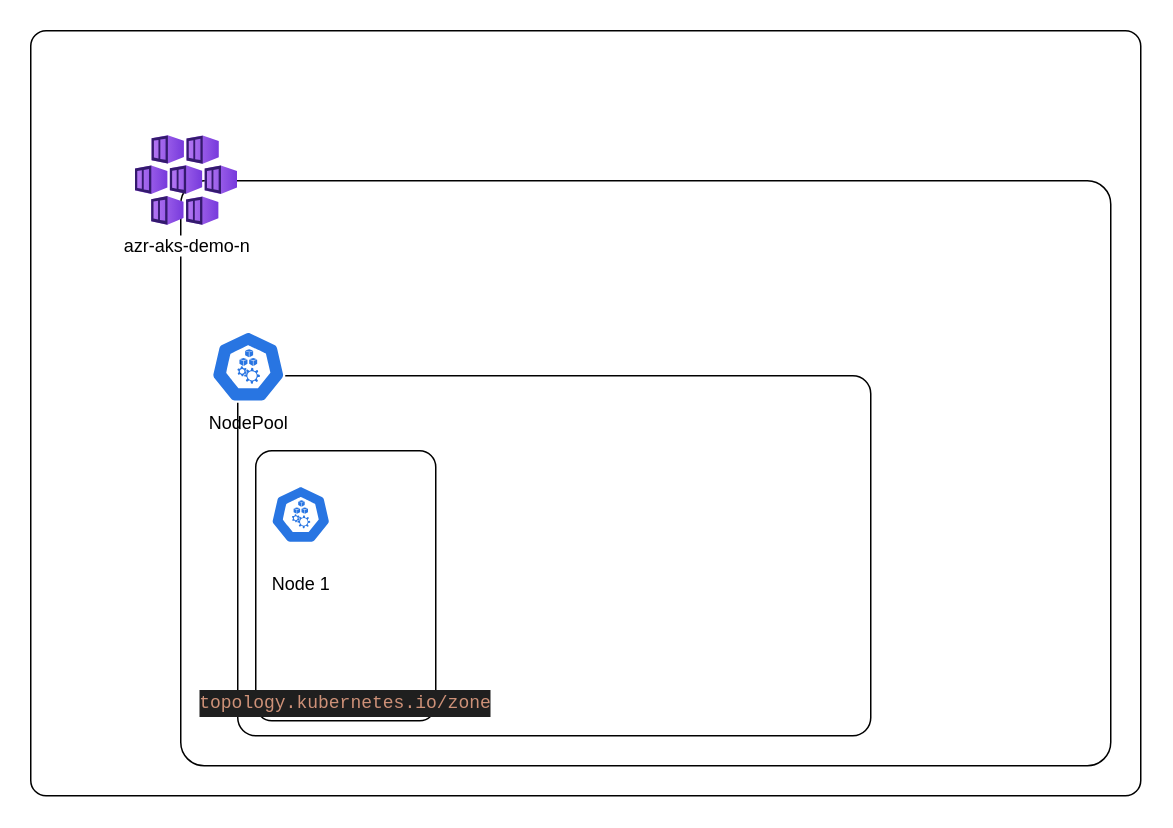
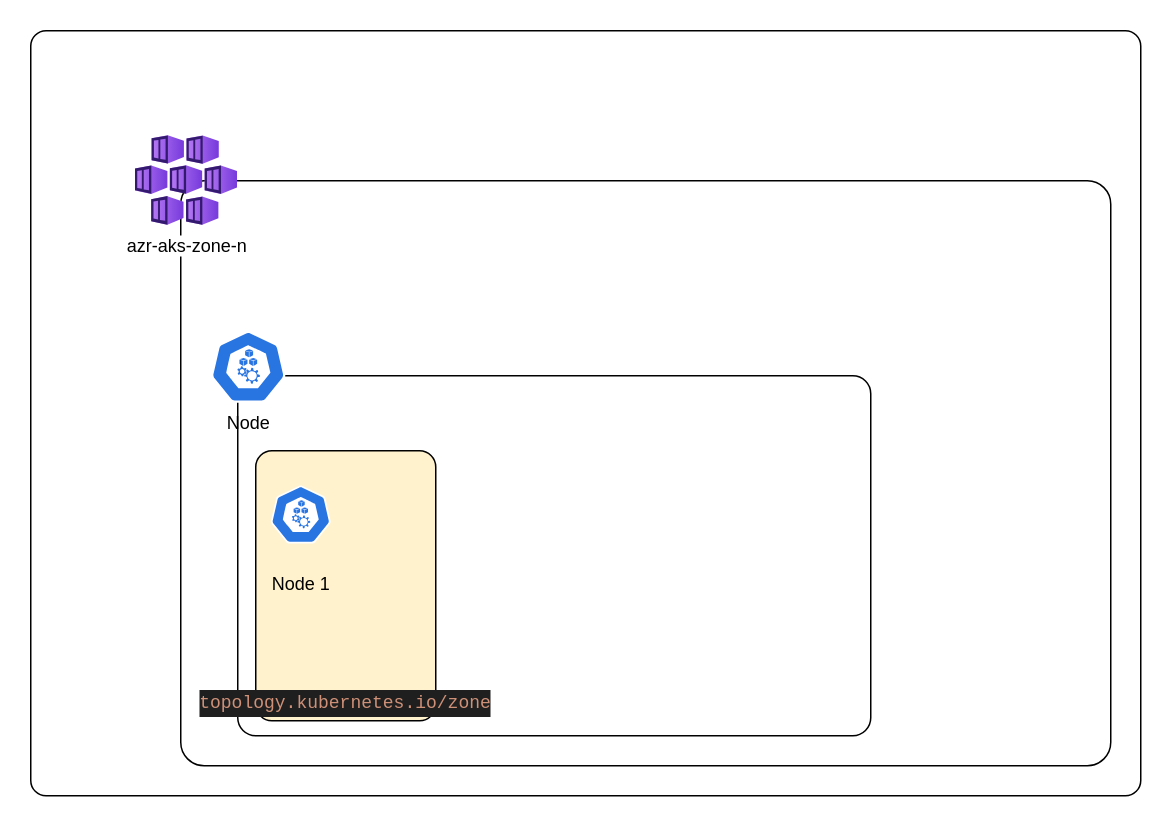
node "azr-aks-demo-n": label "azr-aks-demo-n" -> "azr-aks-zone-n"
node "NodePool": label "NodePool" -> "Node"
node "topology.kubernetes.io/zone": fillcolor #ffffff -> #fff2cc
